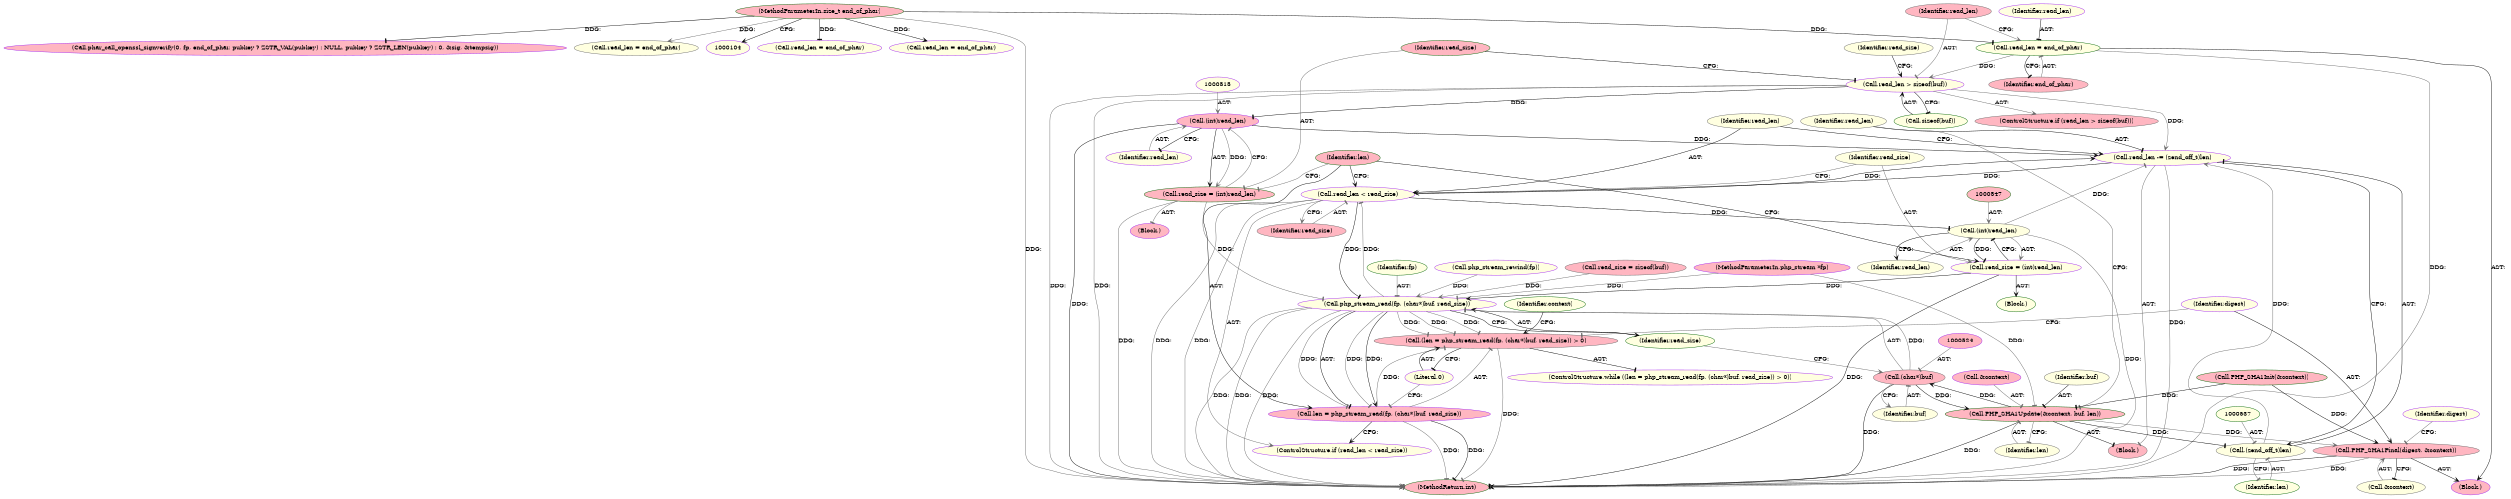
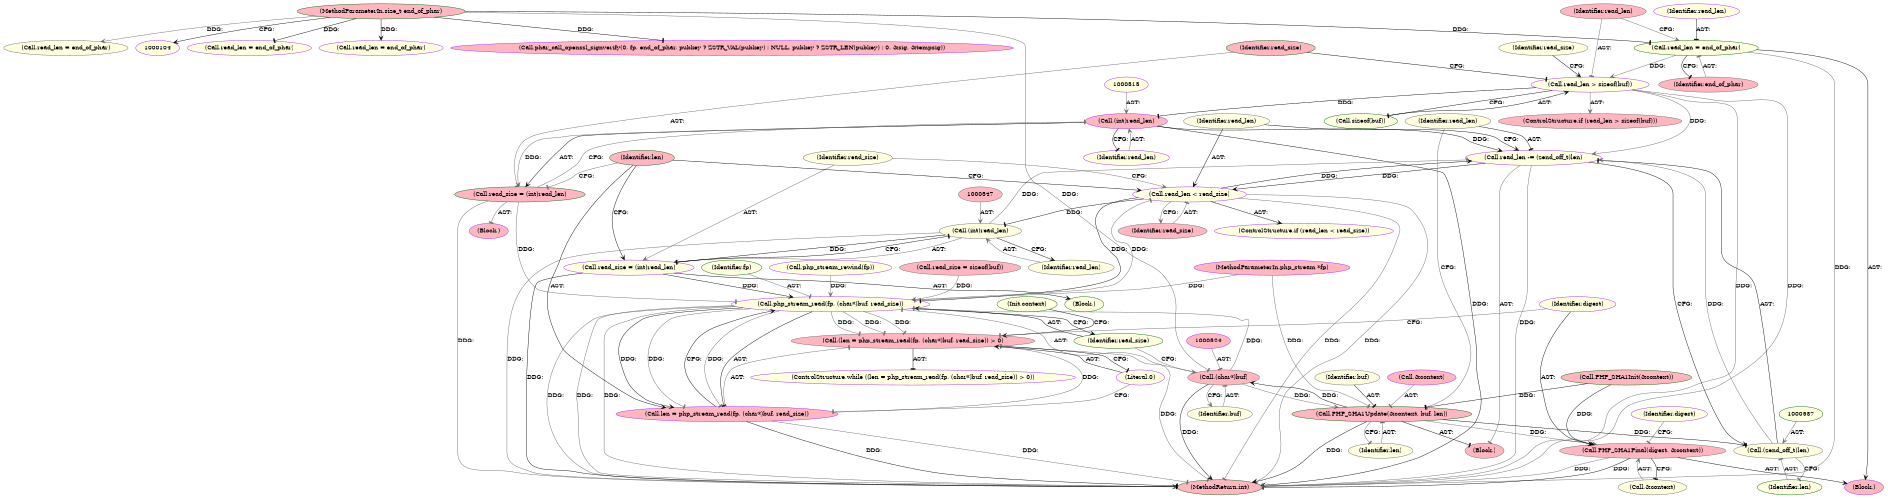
node "1000547": color darkgreen -> gray40
node "(Identifier,context)": label "(Identifier,context)" -> "(Init,context)"
edge "(Call,read_len < read_size)" -> "(ControlStructure,if (read_len < read_size))": color gray40 -> black
edge "(MethodParameterIn,size_t end_of_phar)" -> "(MethodReturn,int)": now "(MethodParameterIn,size_t end_of_phar)" -> "(Call,(char*)buf)"
edge "(Call,(char*)buf)" -> "(Call,PHP_SHA1Update(&context, buf, len))": color black -> gray40
edge "(Call,len = php_stream_read(fp, (char*)buf, read_size))" -> "(ControlStructure,if (read_len < read_size))": now "(Call,len = php_stream_read(fp, (char*)buf, read_size))" -> "(Call,php_stream_read(fp, (char*)buf, read_size))"
edge "1000537" -> "(Call,(zend_off_t)len)": arrowhead tee -> vee
